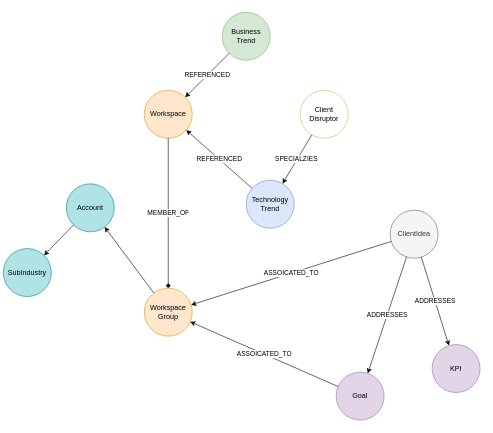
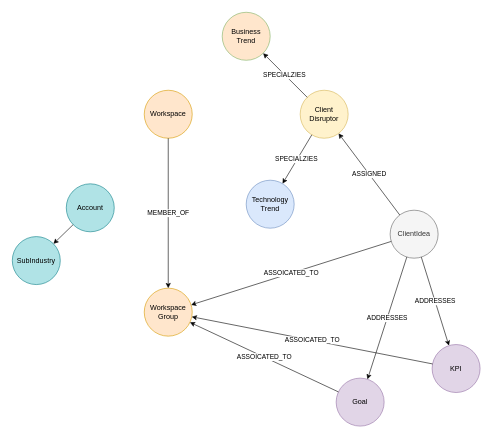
node "Business Trend": fillcolor #d5e8d4 -> #ffe6cc
edge "Business Trend" -> "Workspace": removed, label "REFERENCED"
edge "Client Disruptor" -> "Business Trend": added, label "SPECIALZIES"
node "Client Disruptor": fillcolor #ffffff -> #fff2cc
edge "Technology Trend" -> "Workspace": removed, label "REFERENCED"
edge "ClientIdea" -> "Client Disruptor": added, label "ASSIGNED"
edge "Workspace Group" -> "Account": removed
node "SubIndustry": moved (27, 273) -> (36, 261)
edge "Workspace" -> "Workspace Group": arrowhead diamond -> classic
edge "KPI" -> "Workspace Group": added, label "ASSOICATED_TO"
node "Goal": moved (360, 396) -> (360, 402)
